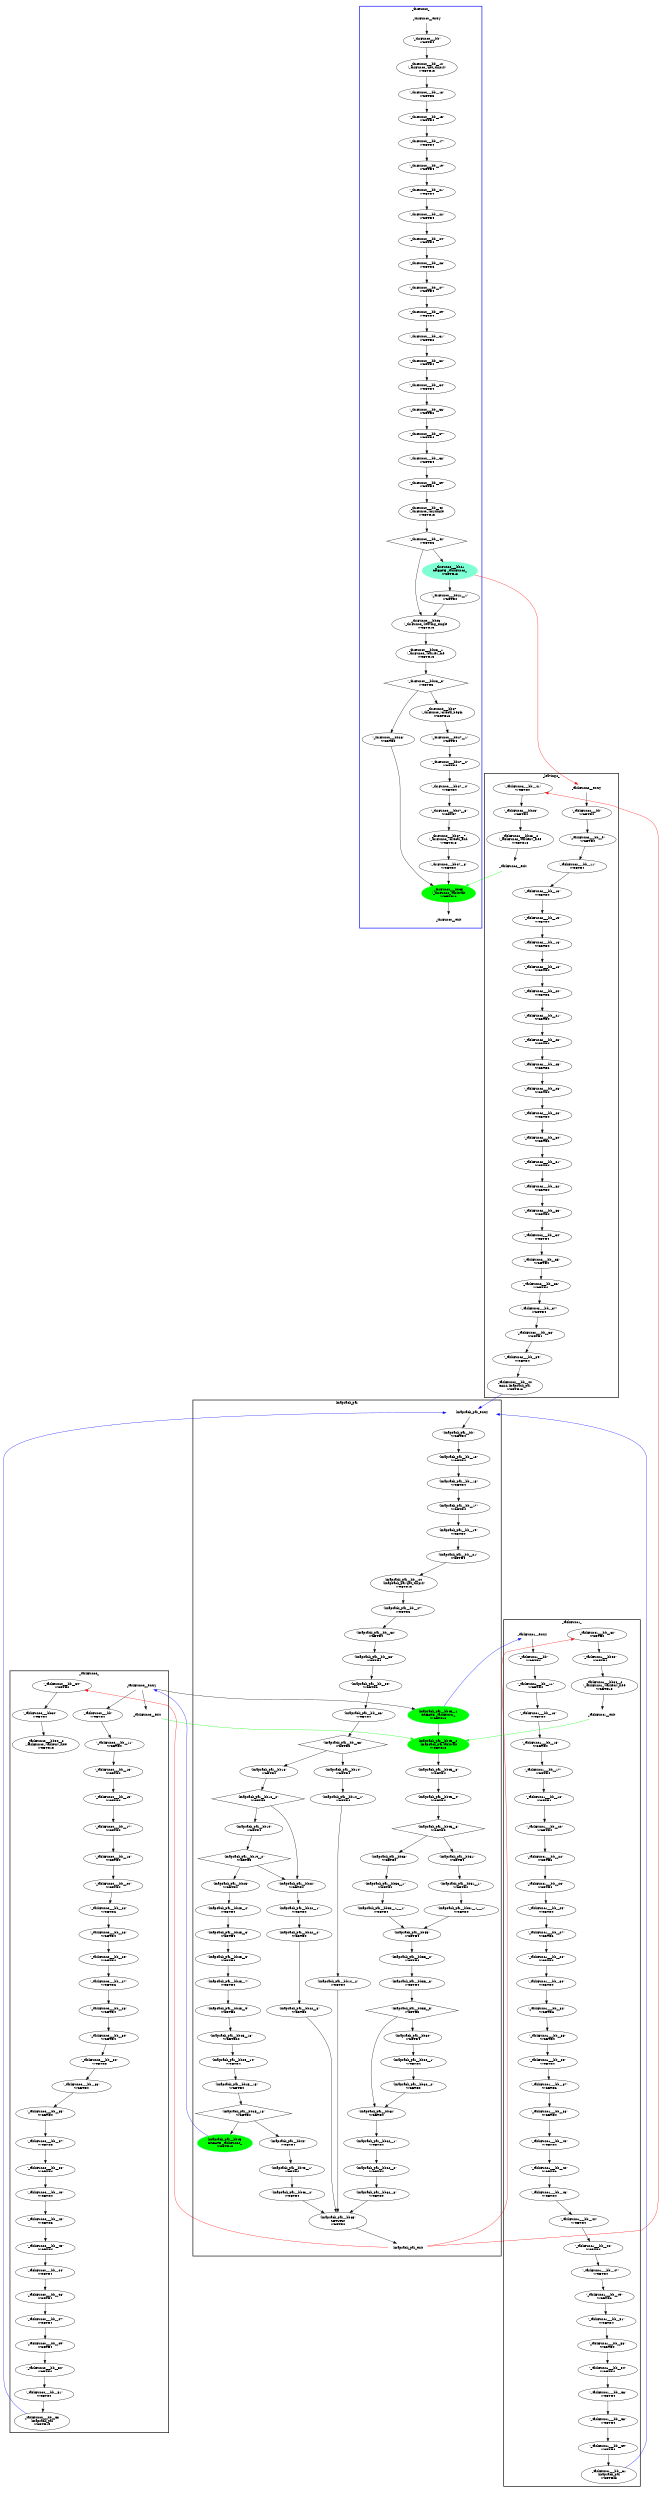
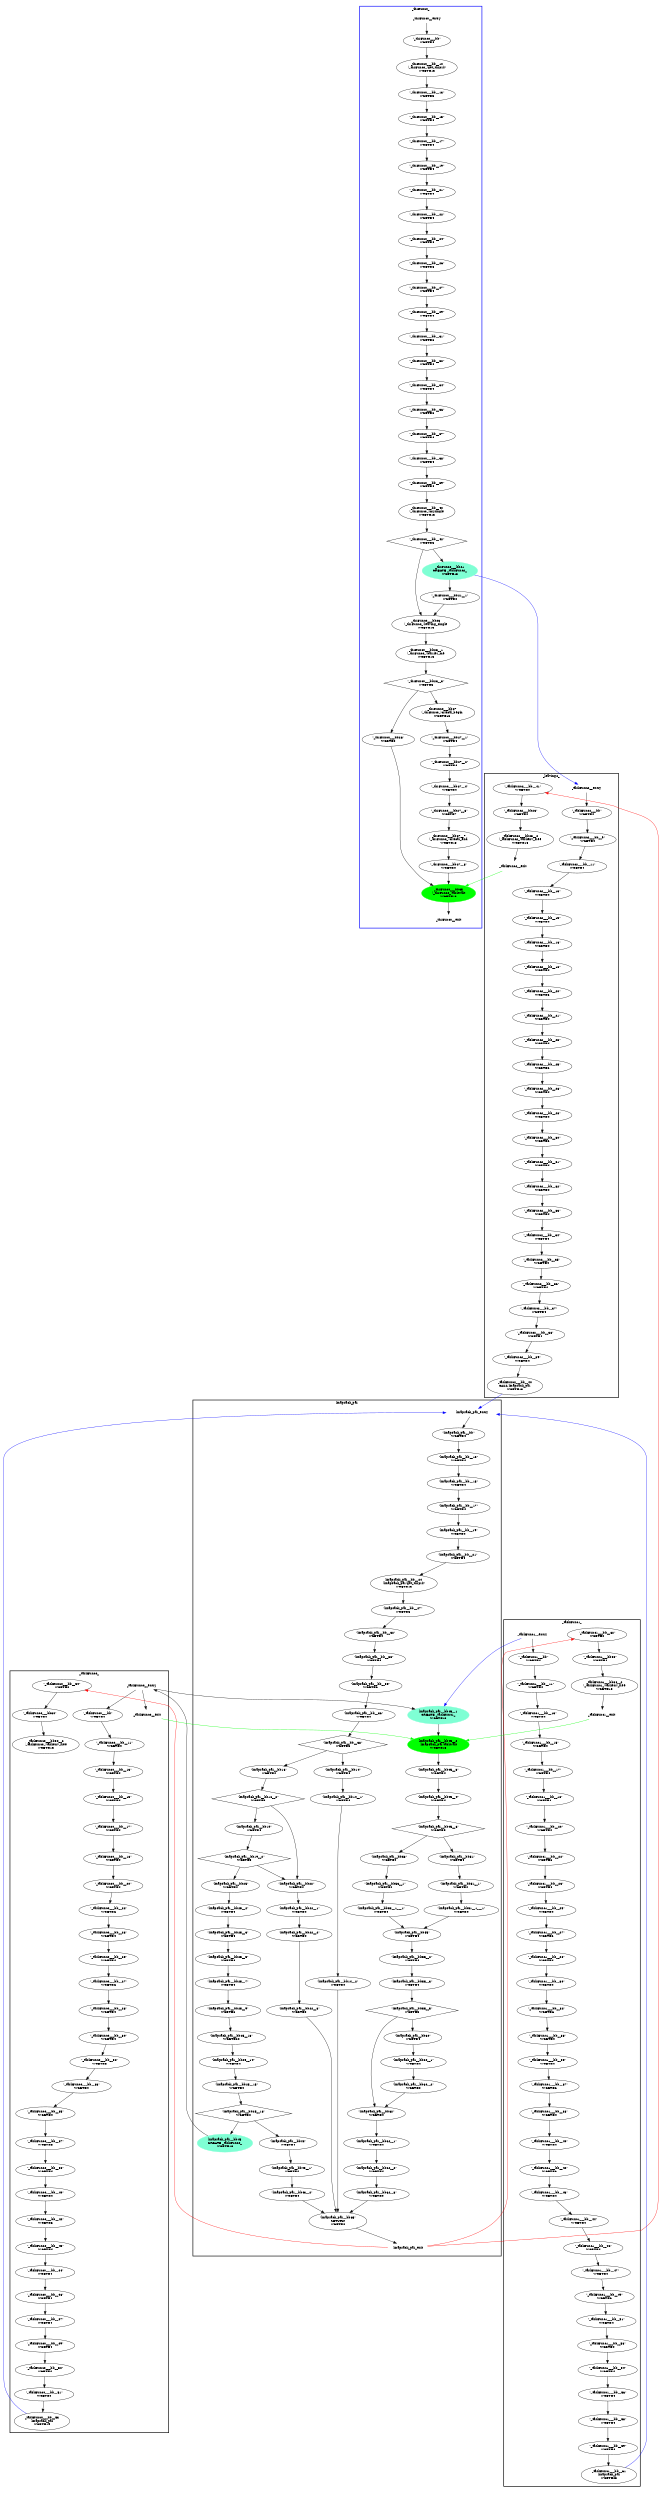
edge "_thrFunc0___bb21 CREATE _taskFunc2_ WCET=13" -> "_taskFunc2__entry": color red -> blue
edge "knapsack_par__bb45__1 CREATE _taskFunc1_ WCET=13" -> "_taskFunc1__entry": reversed
node "knapsack_par__bb45__1 CREATE _taskFunc1_ WCET=13": fillcolor green -> aquamarine
edge "knapsack_par__bb45 CREATE _taskFunc0_ WCET=13" -> "_taskFunc0__entry": color blue -> black
node "knapsack_par__bb45 CREATE _taskFunc0_ WCET=13": fillcolor green -> aquamarine
